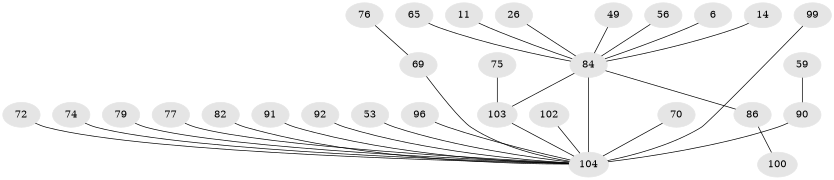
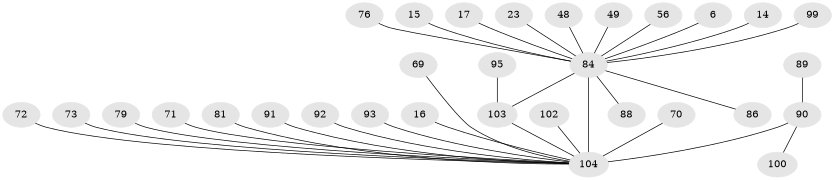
node "65": label "65" -> "15"
node "11": label "11" -> "17"
node "26": label "26" -> "23"
node "48": added
edge "76" -- "69": now "76" -- "84"
node "75": label "75" -> "95"
node "59": label "59" -> "89"
edge "99" -- "104": now "99" -- "84"
node "74": label "74" -> "73"
node "77": label "77" -> "71"
node "82": label "82" -> "81"
node "53": label "53" -> "93"
node "96": label "96" -> "16"
node "88": added
edge "86" -- "100": now "90" -- "100"
